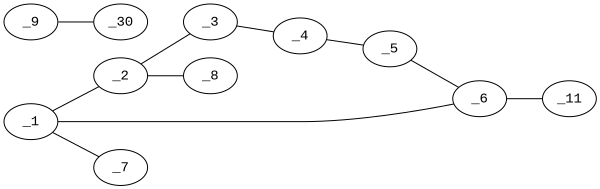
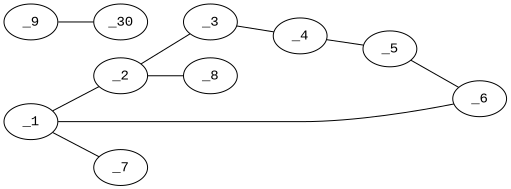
node "_11": removed
